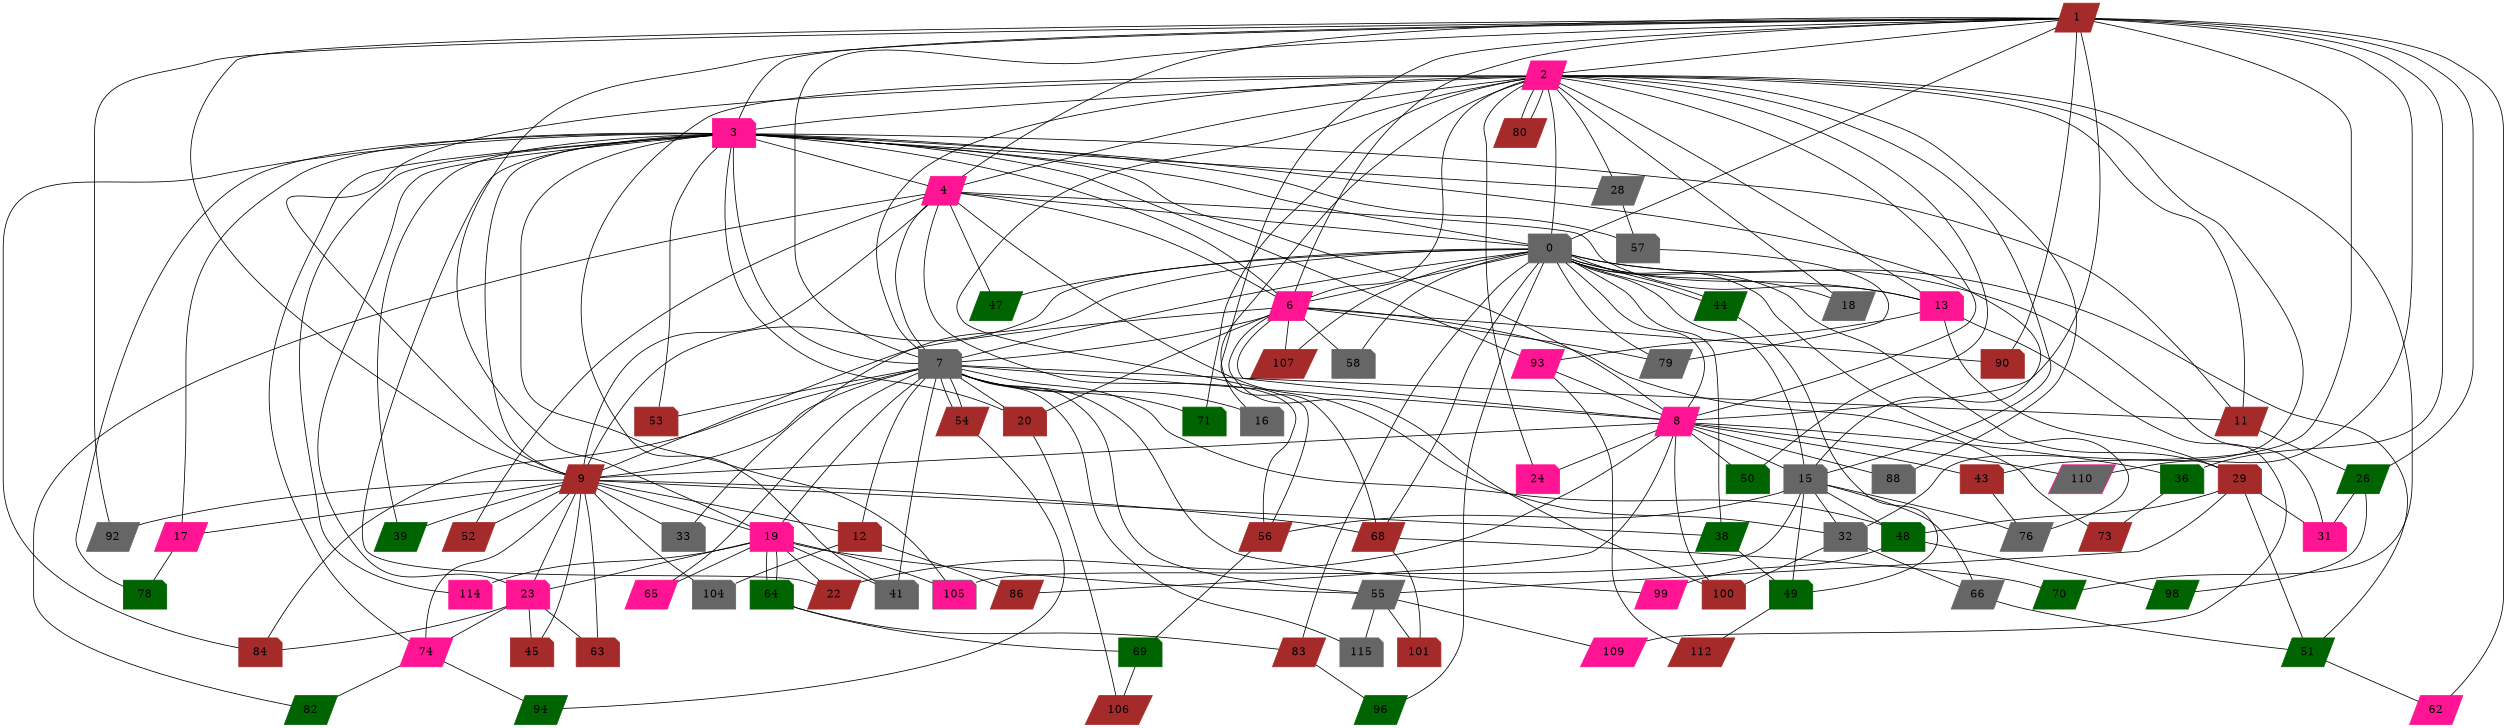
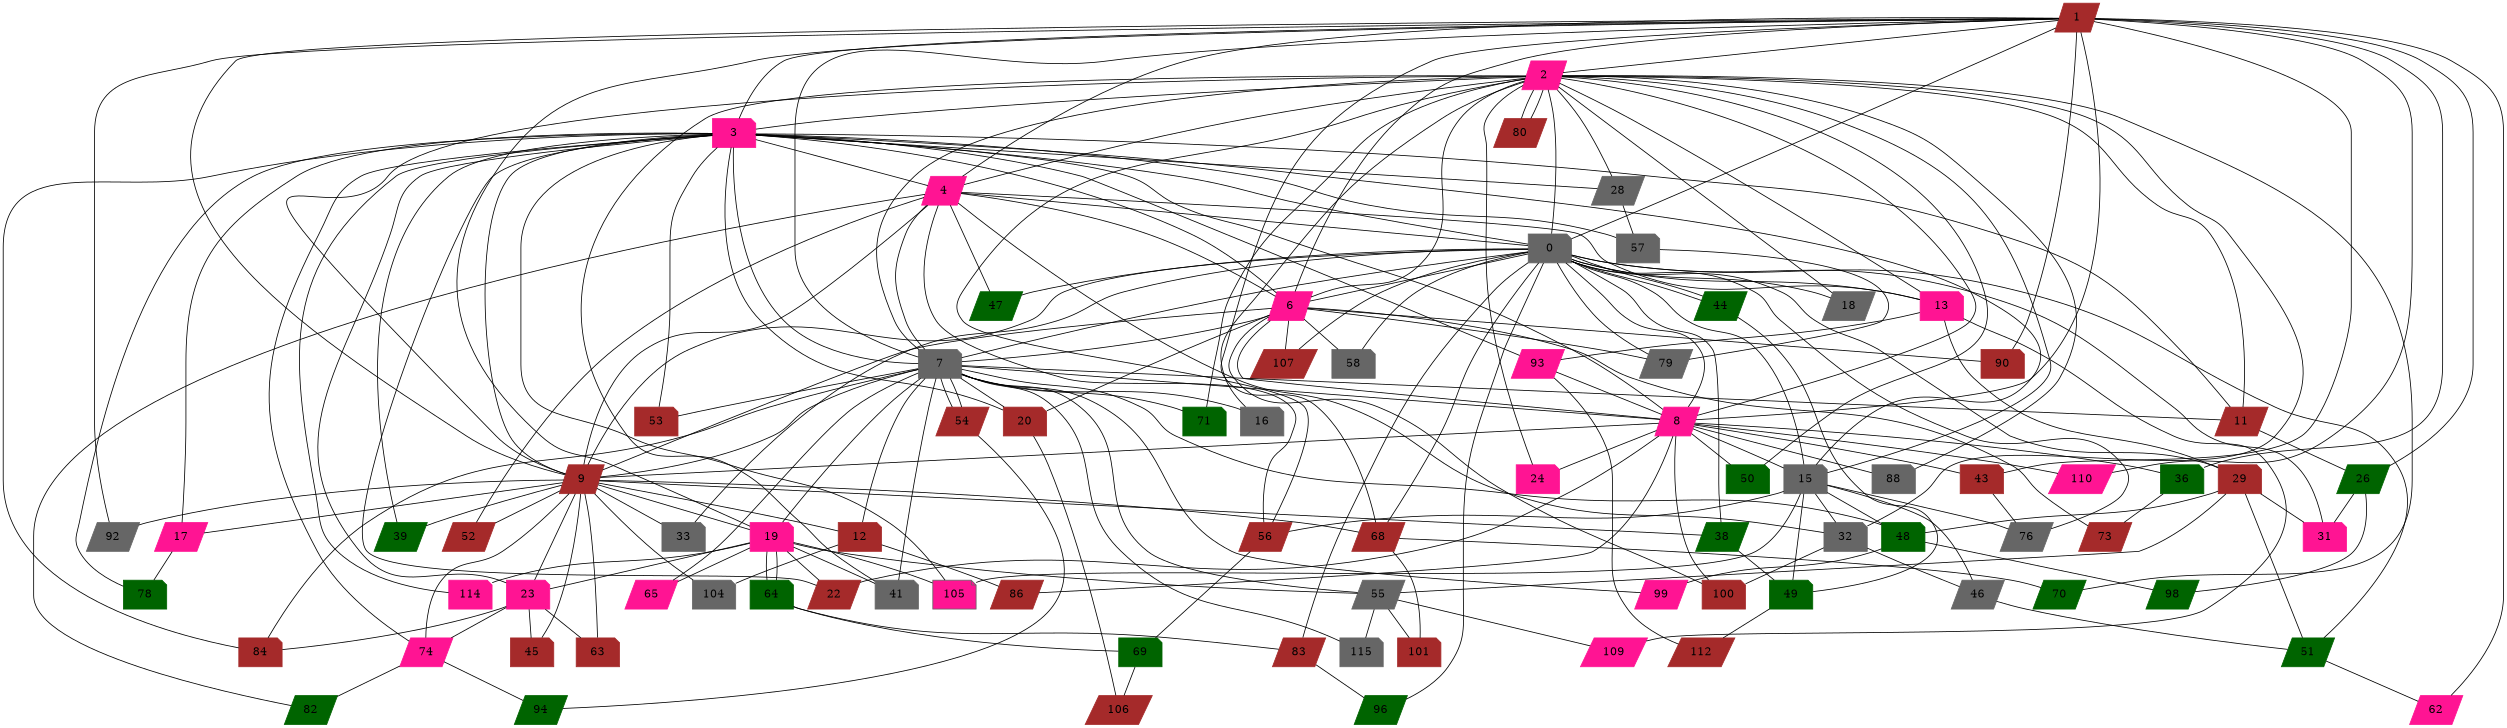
node "110": fillcolor gray40 -> deeppink
node "66": label "66" -> "46"
